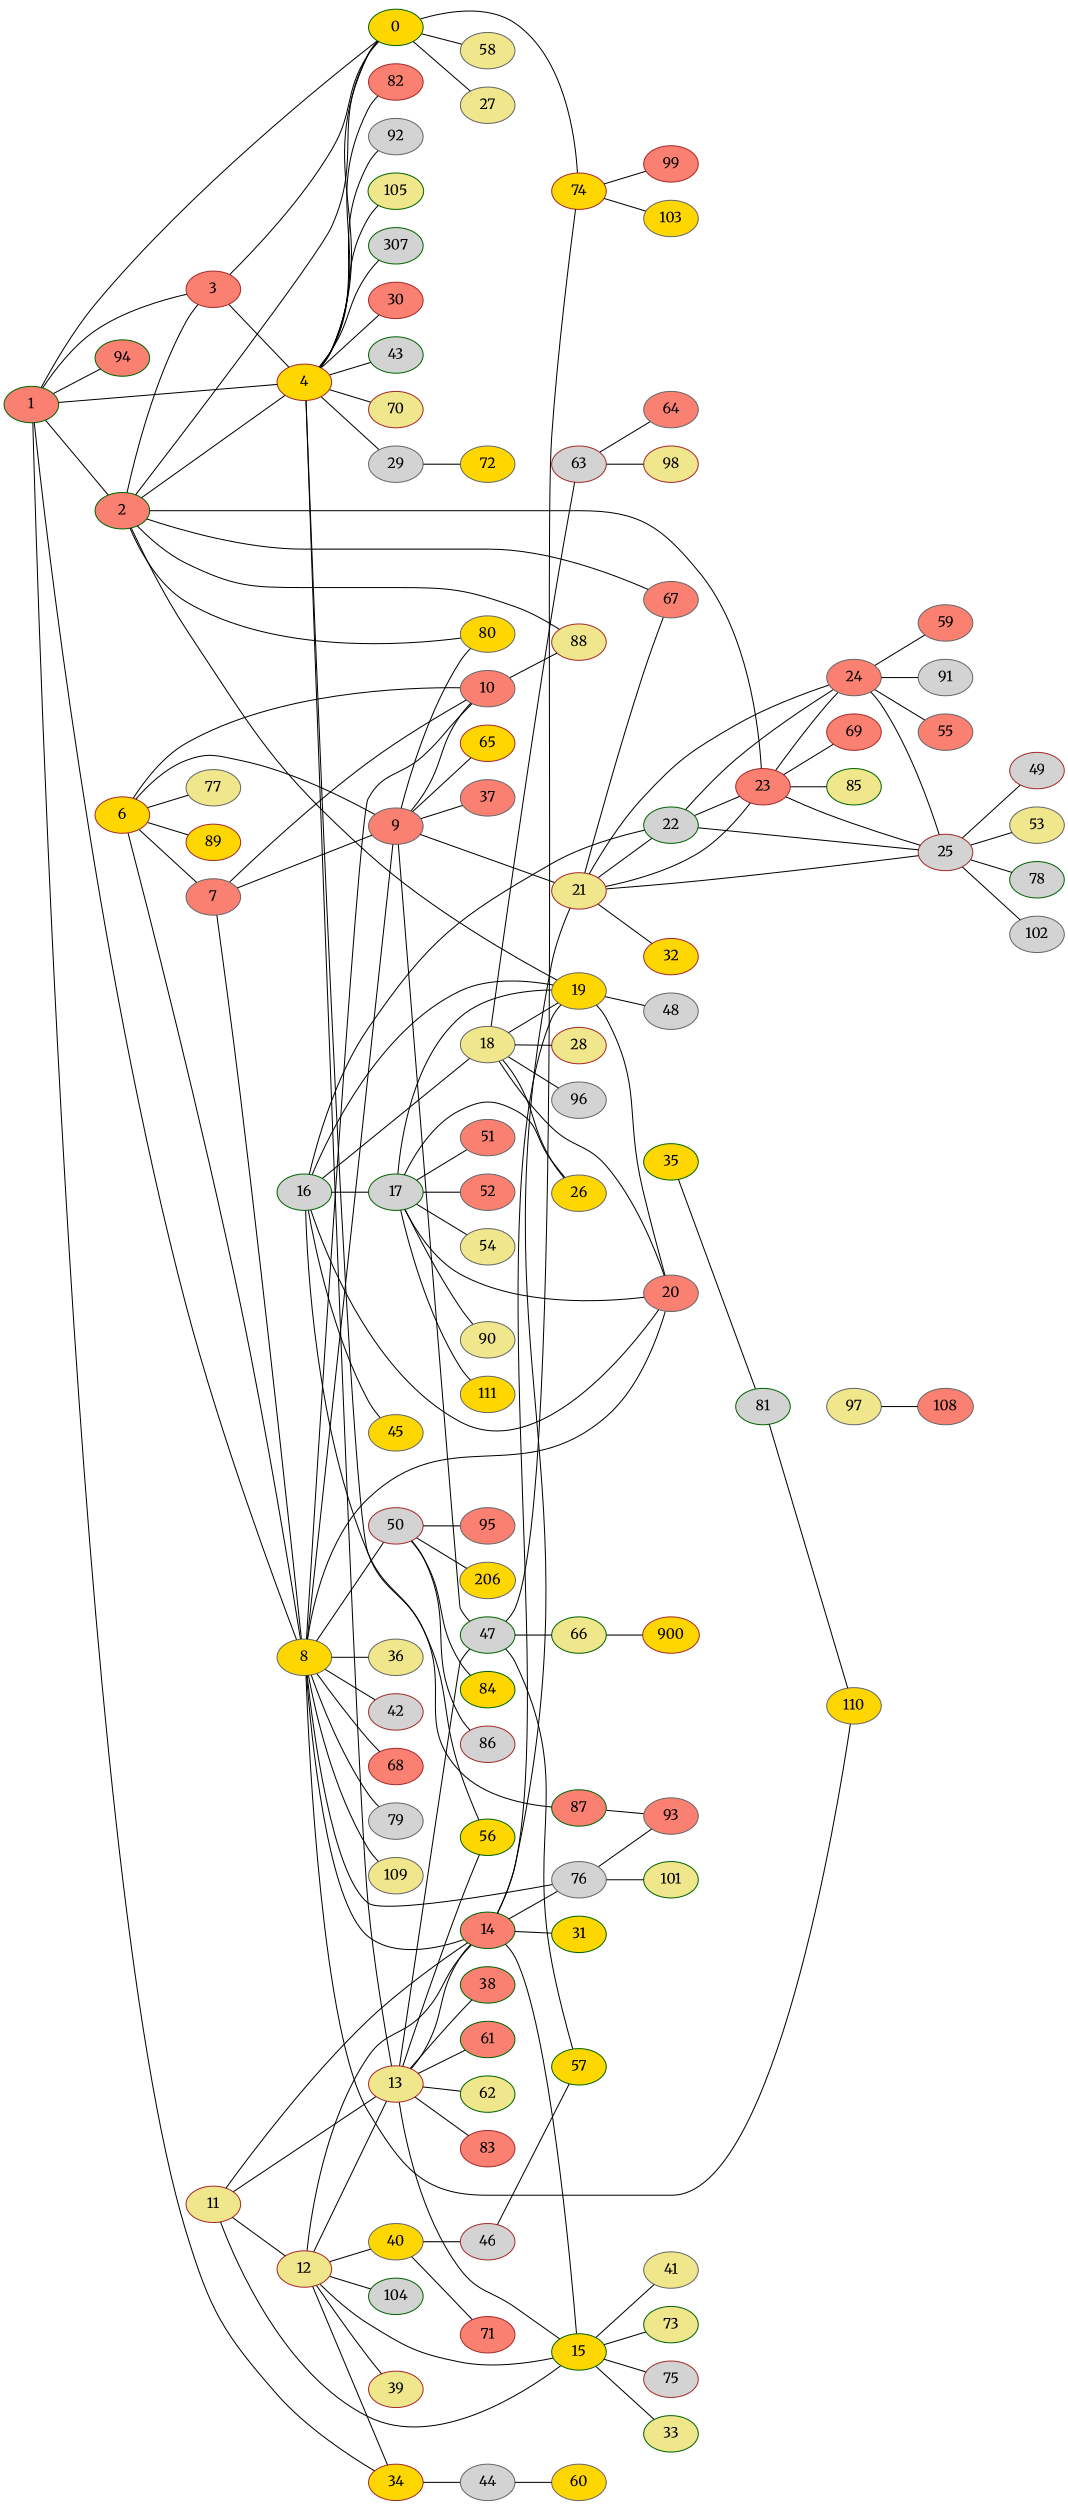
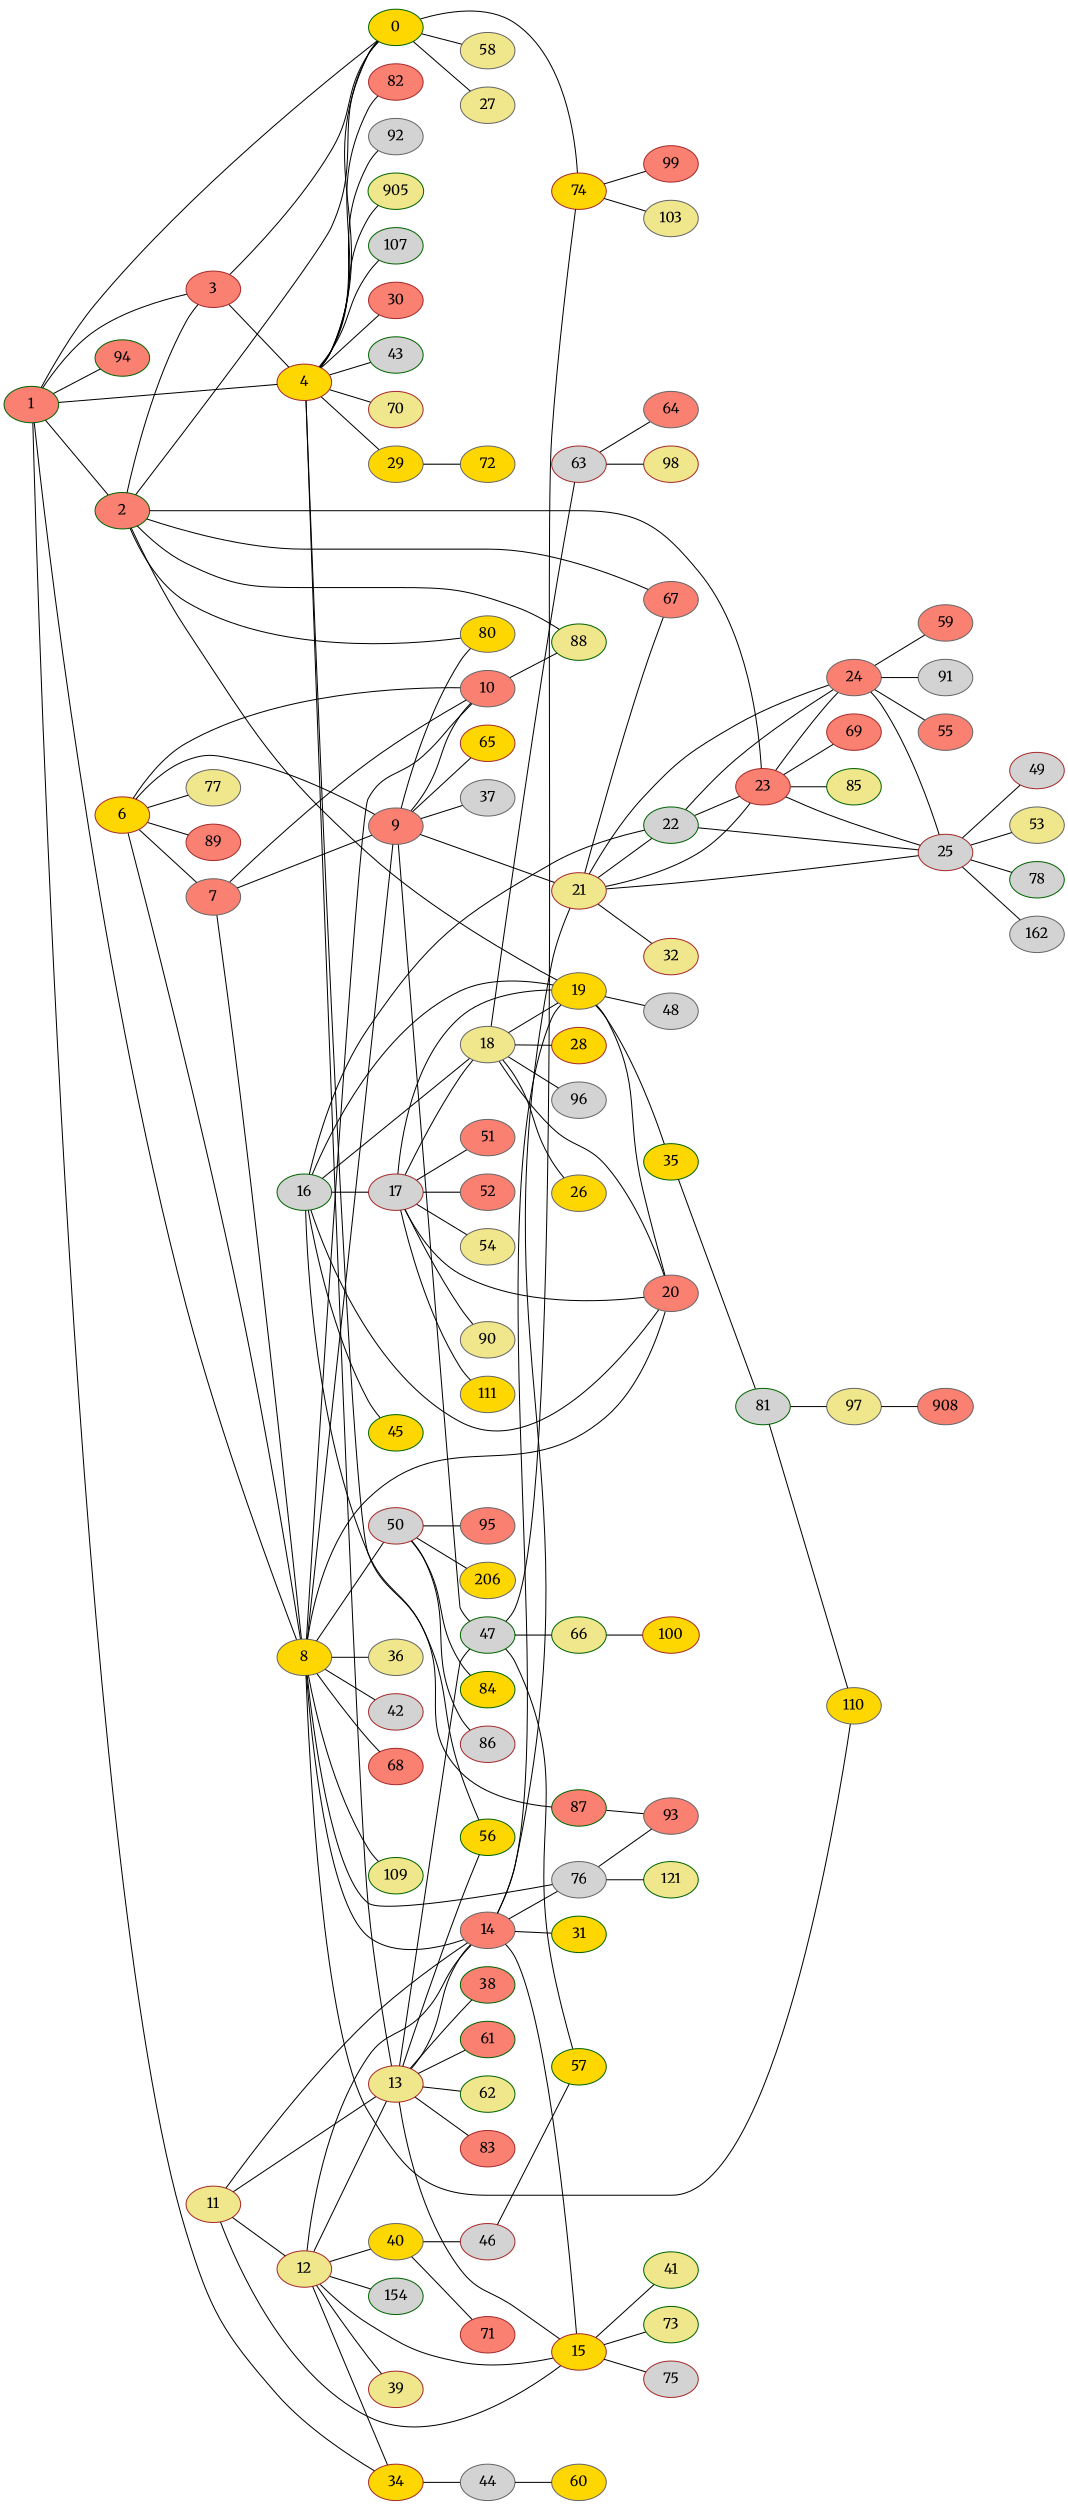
node "105": label "105" -> "905"
node "103": fillcolor gold -> khaki
node "307": label "307" -> "107"
edge "4" -- "2": removed
node "29": fillcolor lightgrey -> gold
node "88": color brown -> darkgreen
node "37": fillcolor salmon -> lightgrey
node "89": fillcolor gold -> salmon
node "102": label "102" -> "162"
node "32": fillcolor gold -> khaki
node "28": fillcolor khaki -> gold
edge "19" -- "35": added
edge "17" -- "26": now "17" -- "18"
node "17": color darkgreen -> brown
edge "81" -- "97": added
node "108": label "108" -> "908"
node "45": color gray40 -> darkgreen
node "900": label "900" -> "100"
node "79": removed
node "109": color gray40 -> darkgreen
node "101": label "101" -> "121"
node "14": color darkgreen -> gray40
node "41": color gray40 -> darkgreen
node "104": label "104" -> "154"
node "15": color darkgreen -> brown
node "33": removed
